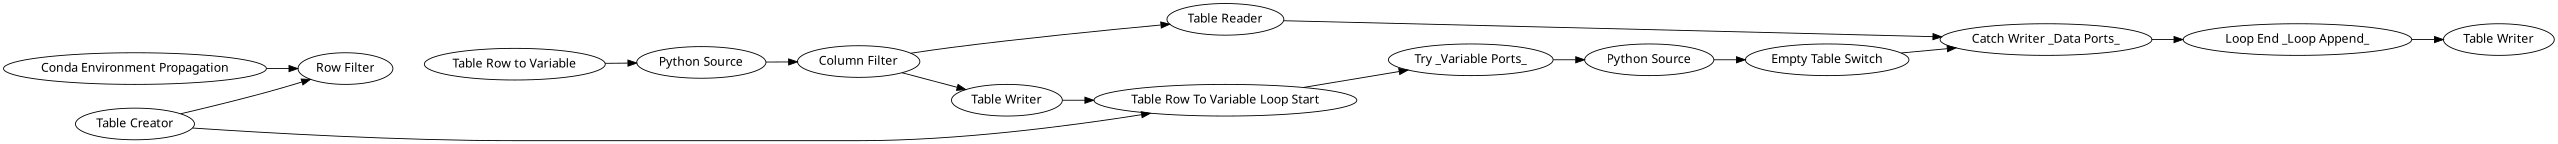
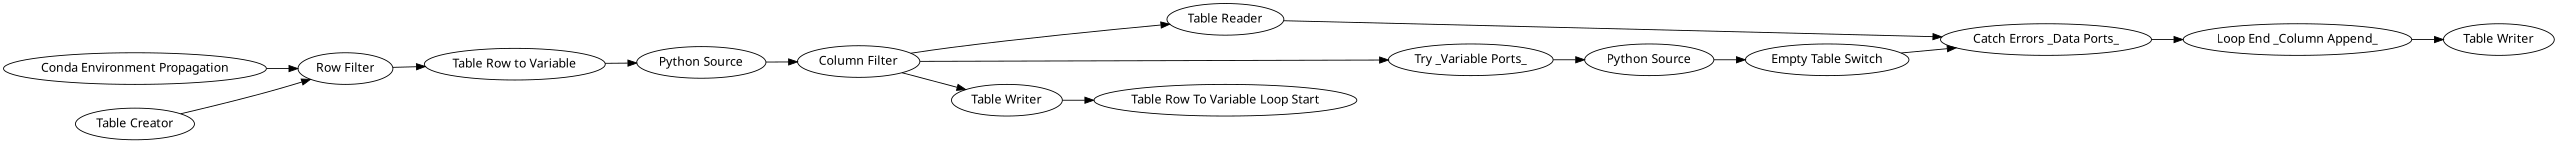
node "Catch Writer _Data Ports_": label "Catch Writer _Data Ports_" -> "Catch Errors _Data Ports_"
node "Loop End _Loop Append_": label "Loop End _Loop Append_" -> "Loop End _Column Append_"
edge "Row Filter" -> "Table Row to Variable": added
edge "Table Row To Variable Loop Start" -> "Try _Variable Ports_": now "Column Filter" -> "Try _Variable Ports_"
edge "Table Creator" -> "Table Row To Variable Loop Start": removed
